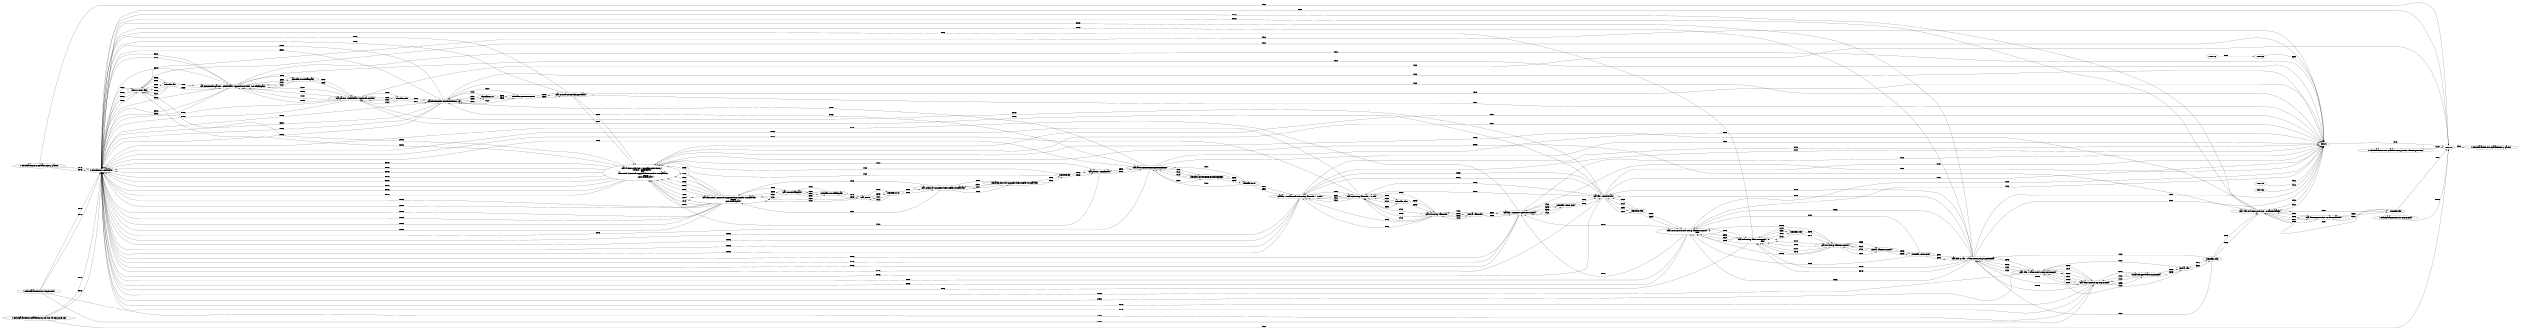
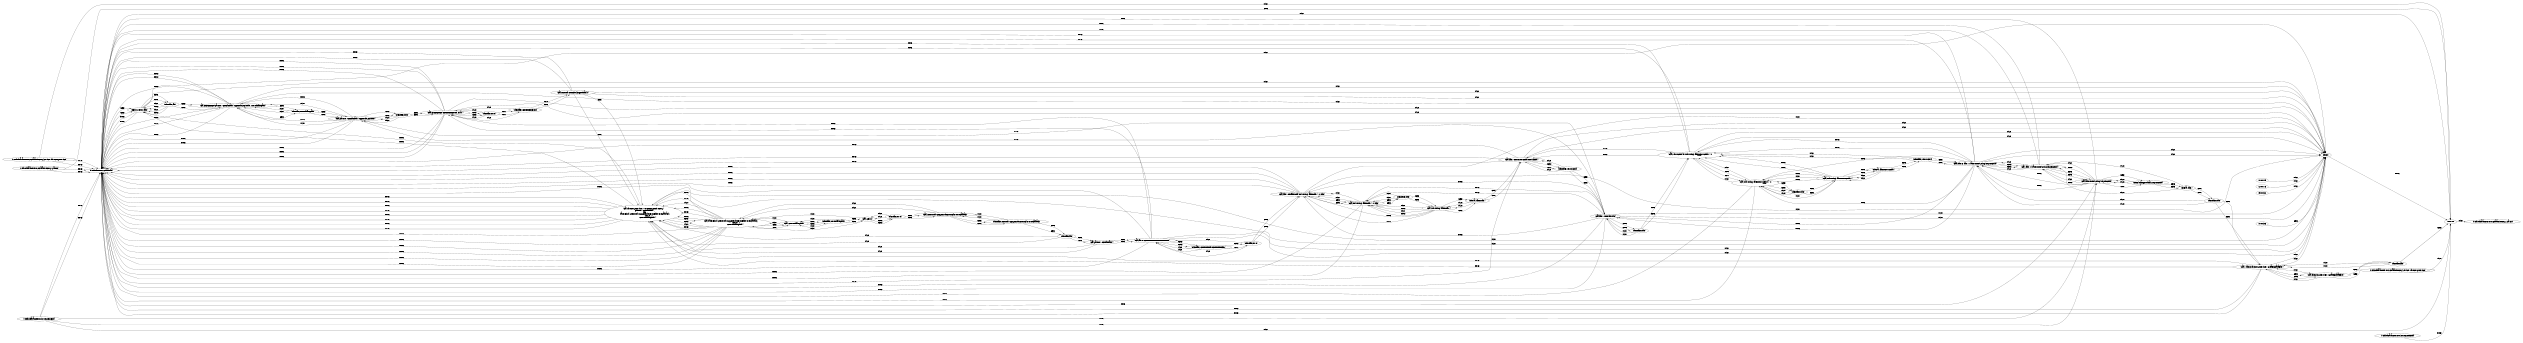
edge "(MethodParameterIn,GDataDirectory* parent)" -> "1000100": label "AST: " -> "CFG: "
edge "1200116" -> "1000136": now "1200116" -> "(Block,)"
edge "(Call,parent->GetFilePath().AppendASCII(title))" -> "1000100": now "(MethodParameterIn,int sequence_id)" -> "1000100"
node "(Call,EXPECT_EQ(GDATA_FILE_OK, util))": label "(Call,EXPECT_EQ(GDATA_FILE_OK, util))" -> "(Call,EXPECT_EQ(GDATA_FILE_OK, error))"
edge "(Block,)" -> "1000100": label "AST: " -> "DDG: "
